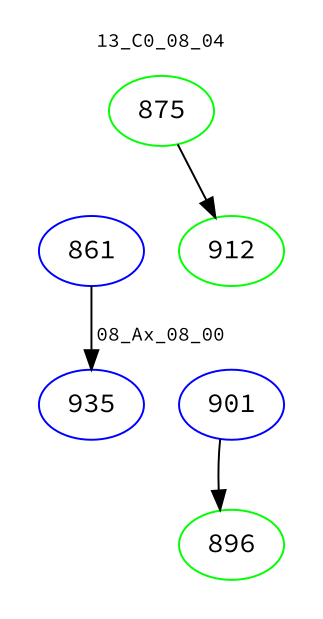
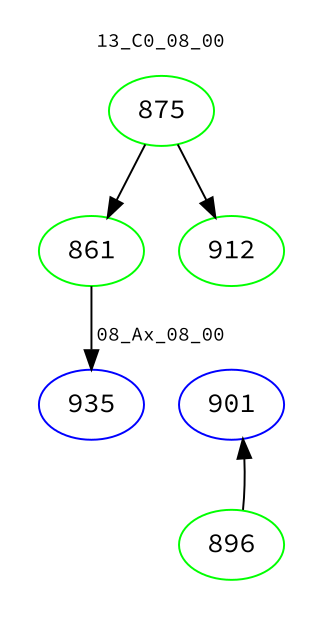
cluster "13_C0_08_04": label "13_C0_08_04" -> "13_C0_08_00"
edge "875" -> "861": added
node "861": color blue -> green
edge "901" -> "896": reversed
